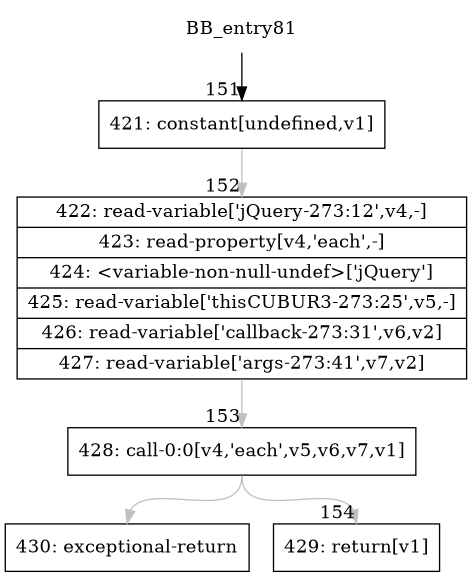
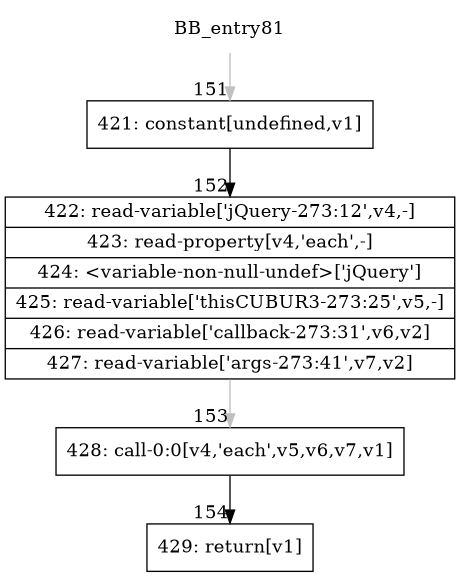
edge "BB_entry81" -> "421: constant[undefined,v1]": color black -> gray
edge "421: constant[undefined,v1]" -> "422: read-variable['jQuery-273:12',v4,-]": color gray -> black
edge "428: call-0:0[v4,'each',v5,v6,v7,v1]" -> "429: return[v1]": color gray -> black
node "430: exceptional-return": removed
